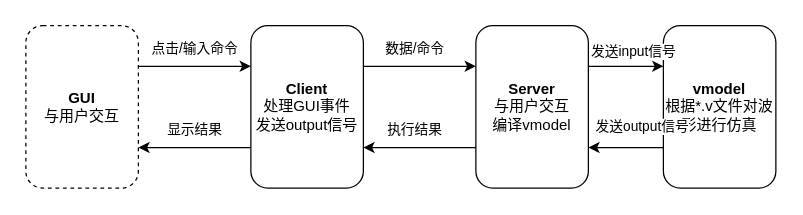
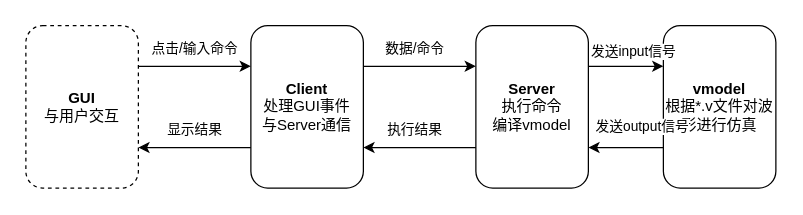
node "Client 处理GUI事件 发送output信号": label "Client 处理GUI事件 发送output信号" -> "Client 处理GUI事件 与Server通信"
node "Server 与用户交互 编译vmodel": label "Server 与用户交互 编译vmodel" -> "Server 执行命令 编译vmodel"
